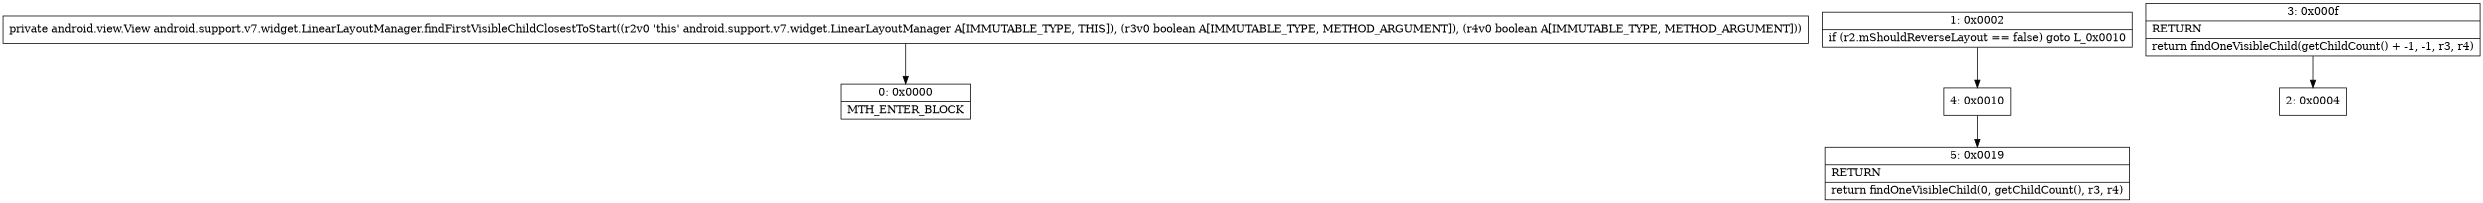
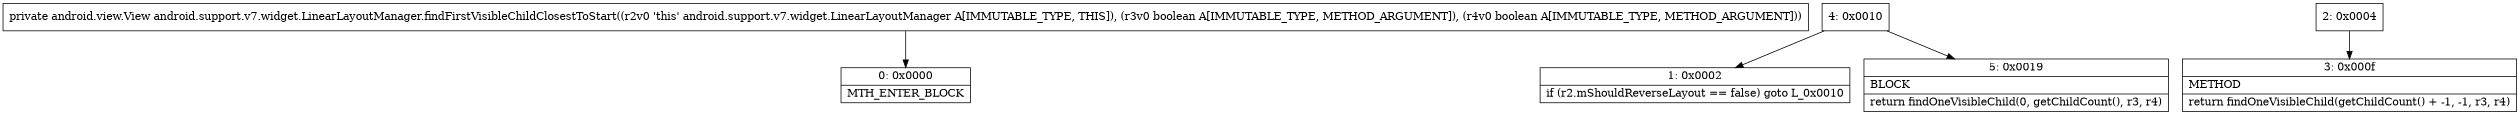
node "3: 0x000f": text "RETURN" -> "METHOD"
edge "1: 0x0002" -> "4: 0x0010": reversed
edge "3: 0x000f" -> "2: 0x0004": reversed
node "5: 0x0019": text "RETURN" -> "BLOCK"
